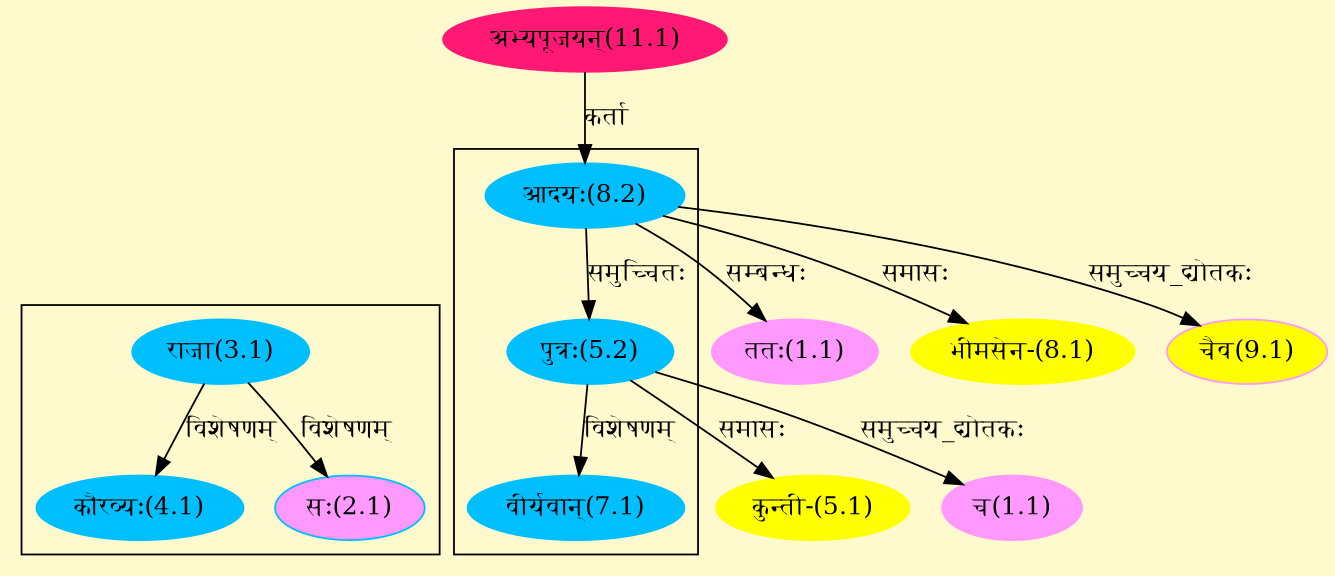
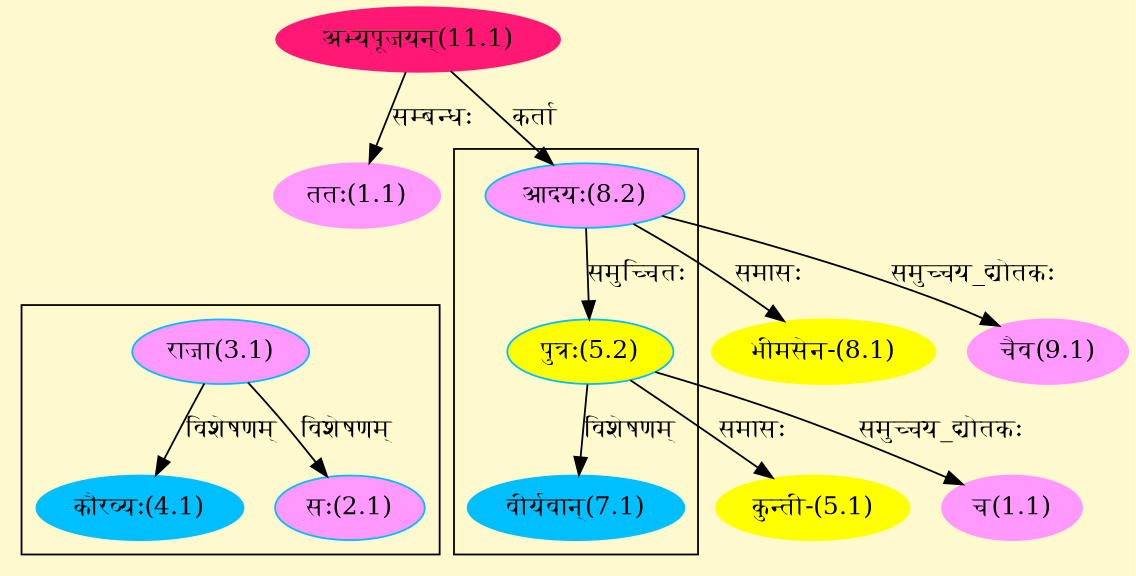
node "आदयः(8.2)": fillcolor #00bfff -> #ff99ff
edge "आदयः(8.2)" -> "ततः(1.1)": now "अभ्यपूजयन्(11.1)" -> "ततः(1.1)"
node "राजा(3.1)": fillcolor #00bfff -> #ff99ff
node "पुत्रः(5.2)": fillcolor #00bfff -> #ffff00
node "चैव(9.1)": fillcolor #ffff00 -> #ff99ff
